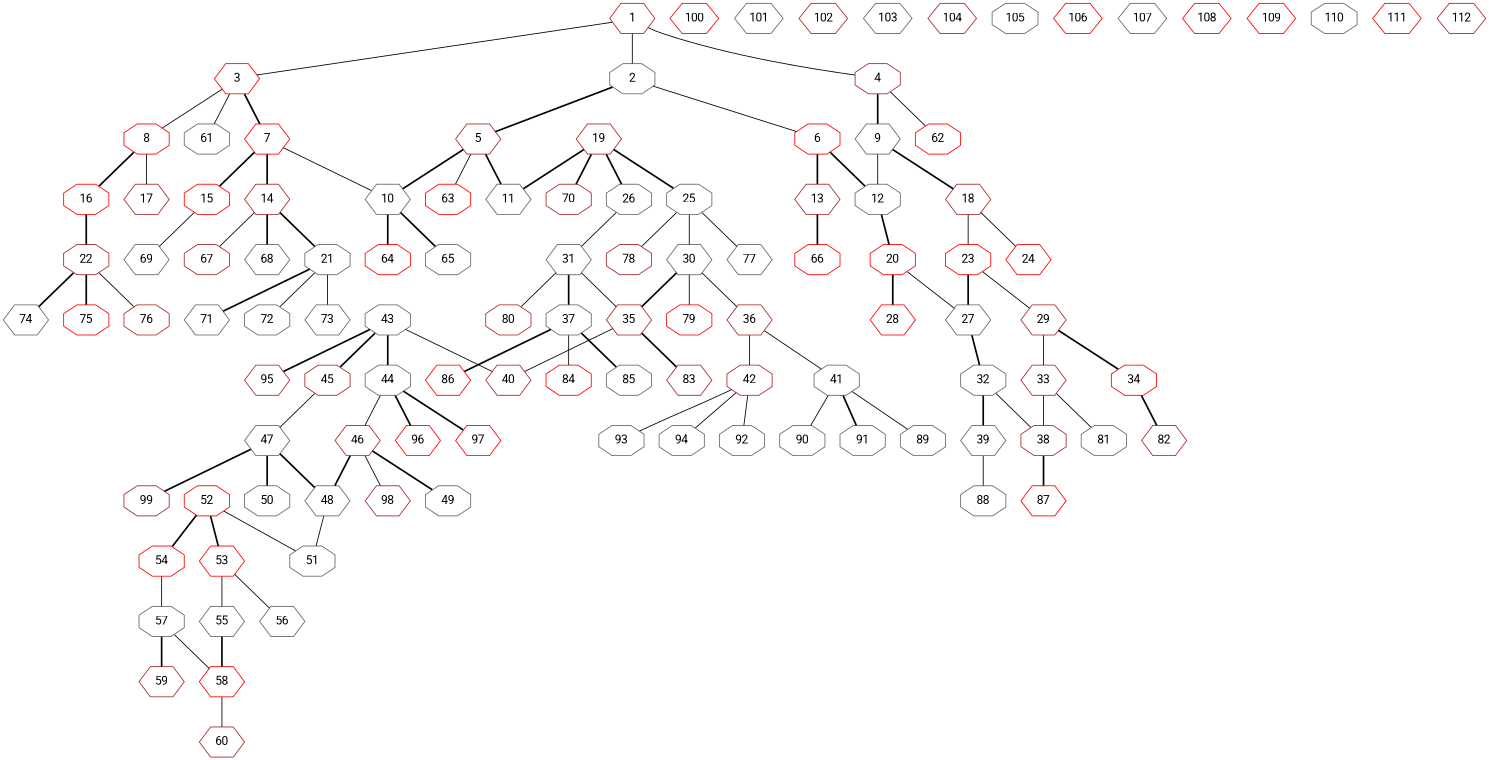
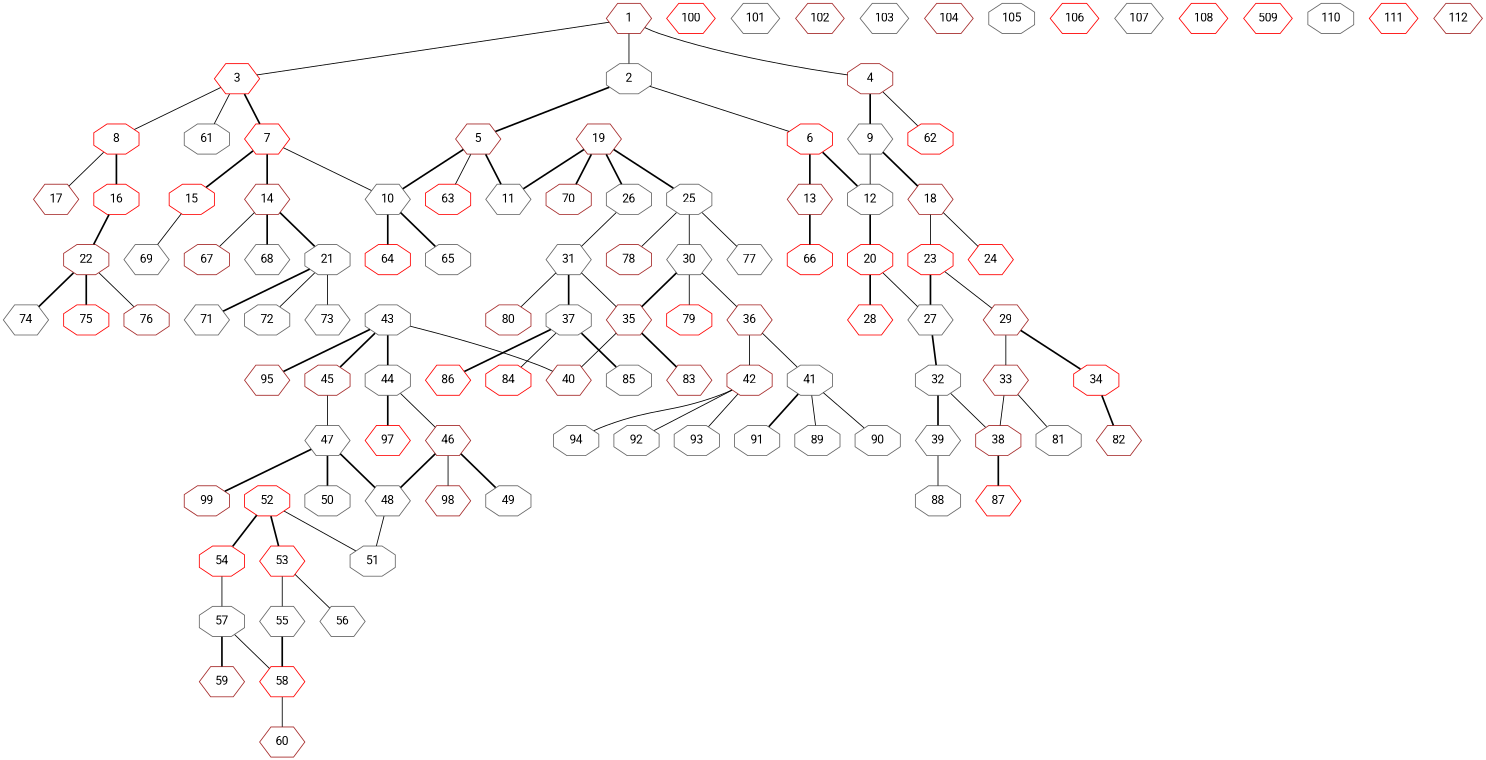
node "109": label "109" -> "509"
node "96": removed
